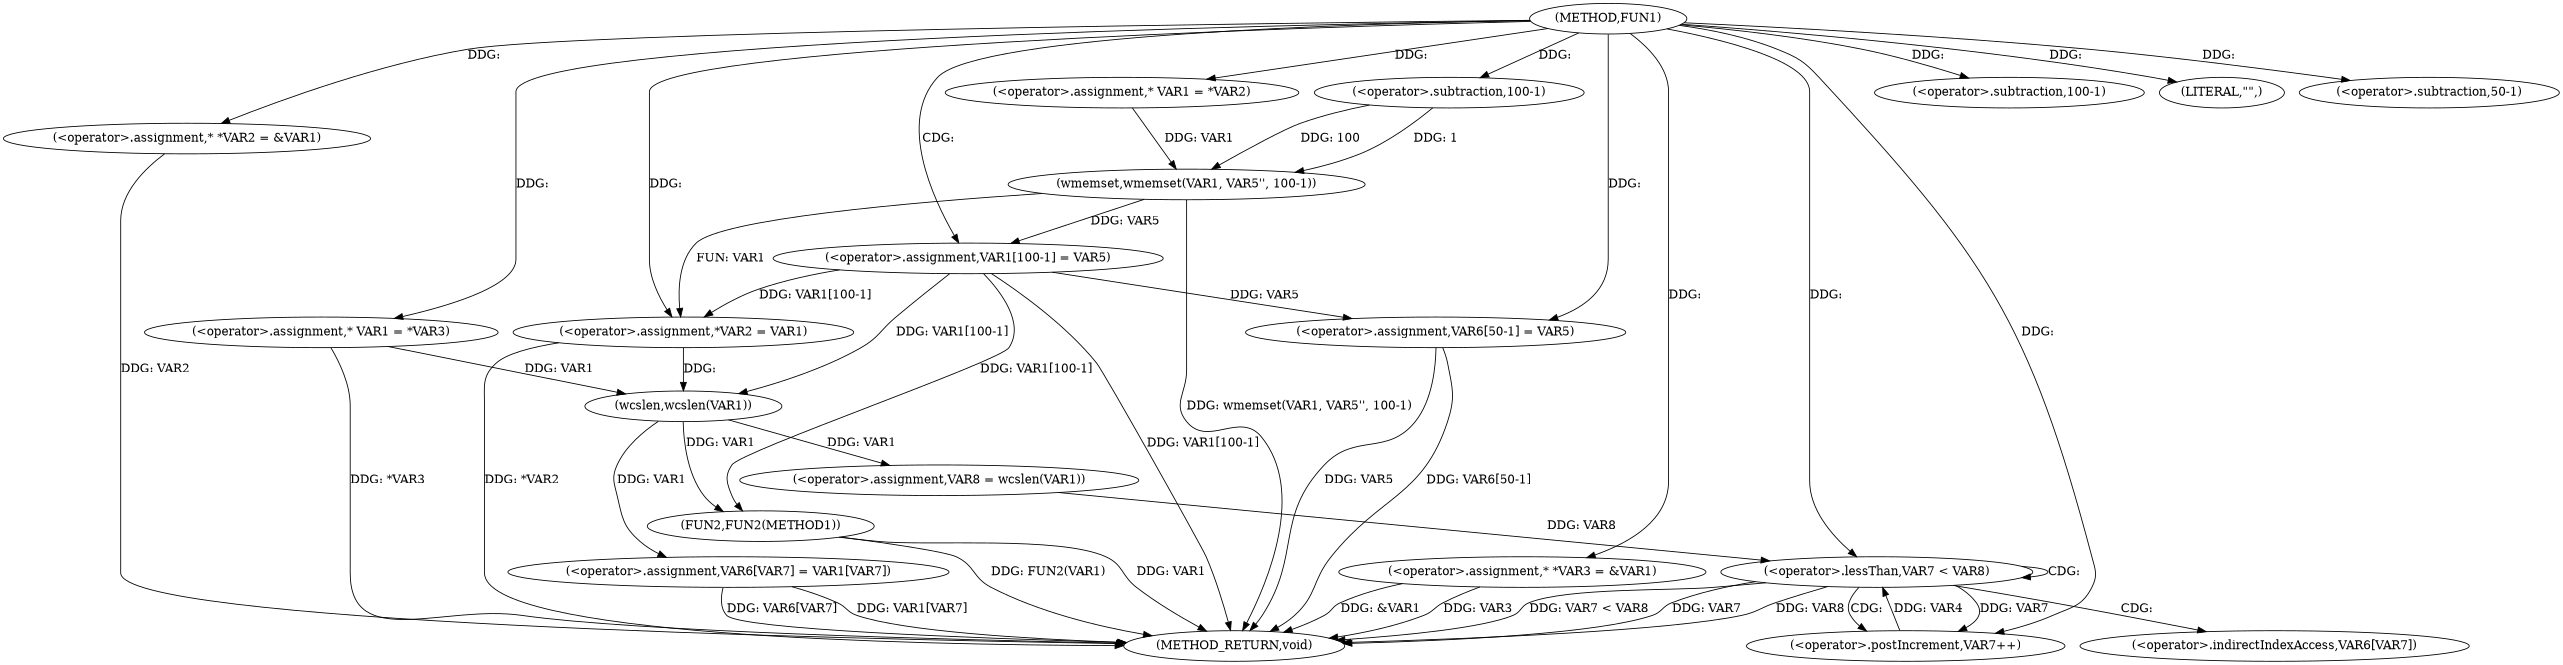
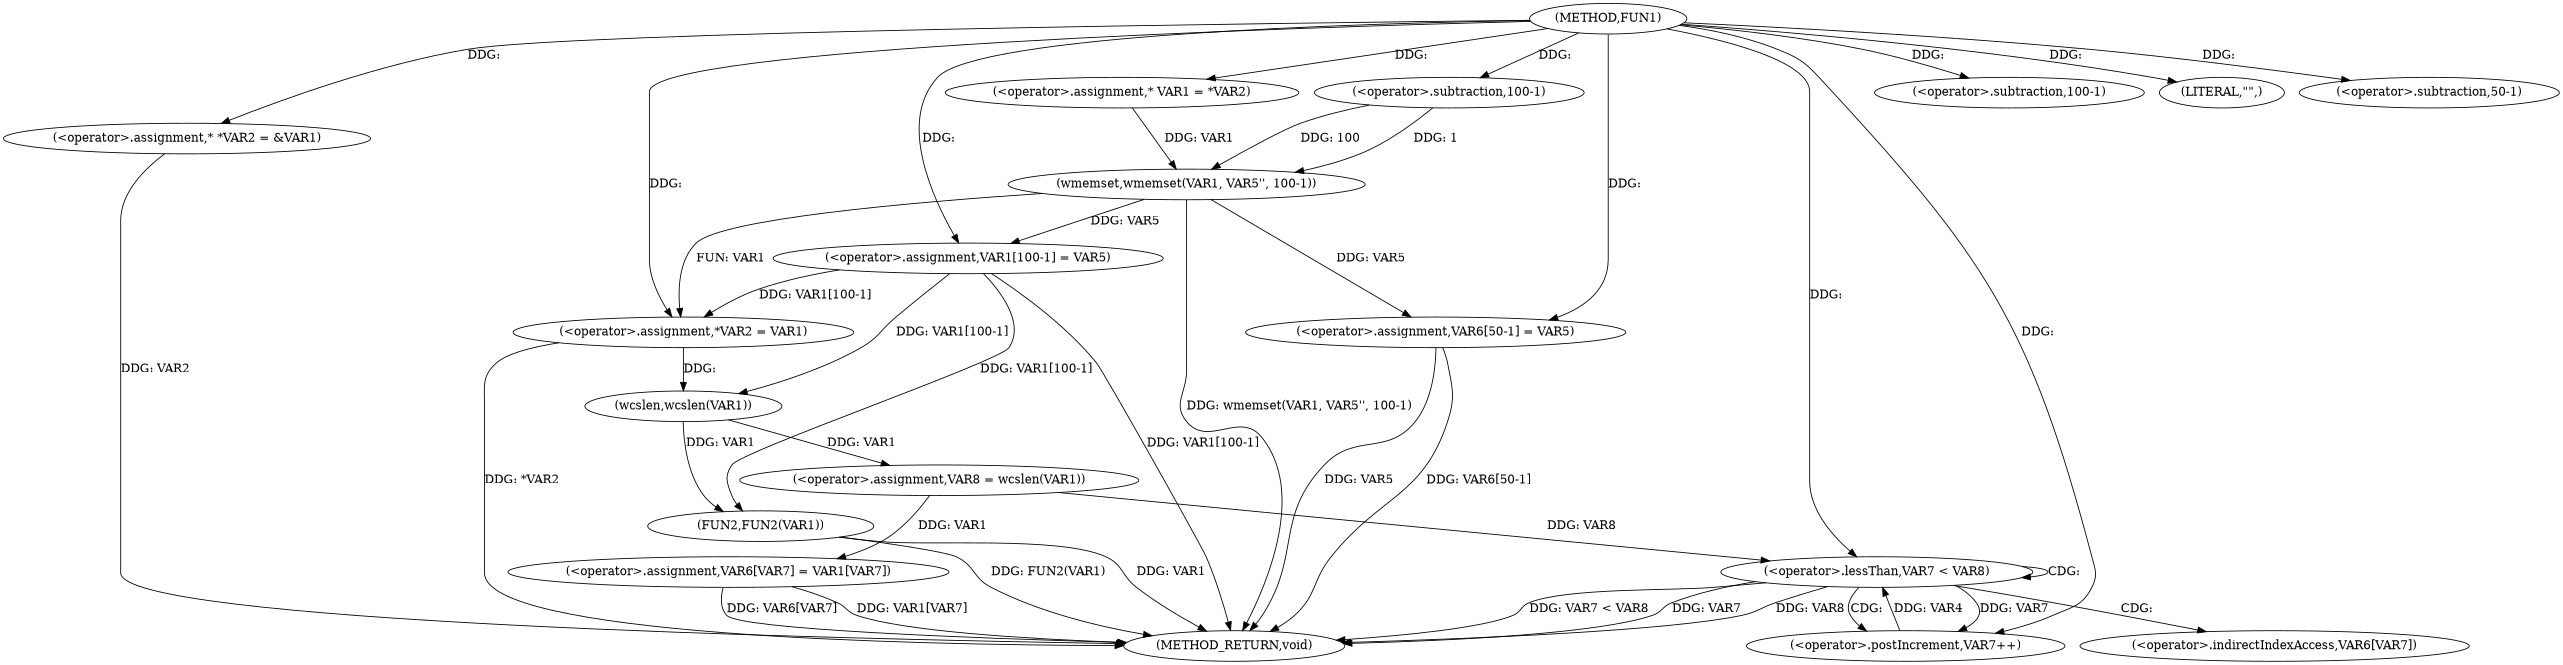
edge "(METHOD,FUN1)" -> "(<operator>.assignment,VAR1[100-1] = VAR5)": label "CDG: " -> "DDG: "
edge "(<operator>.assignment,VAR1[100-1] = VAR5)" -> "(<operator>.assignment,VAR6[50-1] = VAR5)": now "(wmemset,wmemset(VAR1, VAR5'', 100-1))" -> "(<operator>.assignment,VAR6[50-1] = VAR5)"
node "(<operator>.assignment,* VAR1 = *VAR3)": removed
edge "(wcslen,wcslen(VAR1))" -> "(<operator>.assignment,VAR6[VAR7] = VAR1[VAR7])": now "(<operator>.assignment,VAR8 = wcslen(VAR1))" -> "(<operator>.assignment,VAR6[VAR7] = VAR1[VAR7])"
node "(FUN2,FUN2(METHOD1))": label "(FUN2,FUN2(METHOD1))" -> "(FUN2,FUN2(VAR1))"
node "(<operator>.assignment,* *VAR3 = &VAR1)": removed
